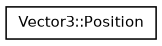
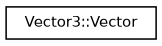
node "Vector3::Position": label "Vector3::Position" -> "Vector3::Vector"
